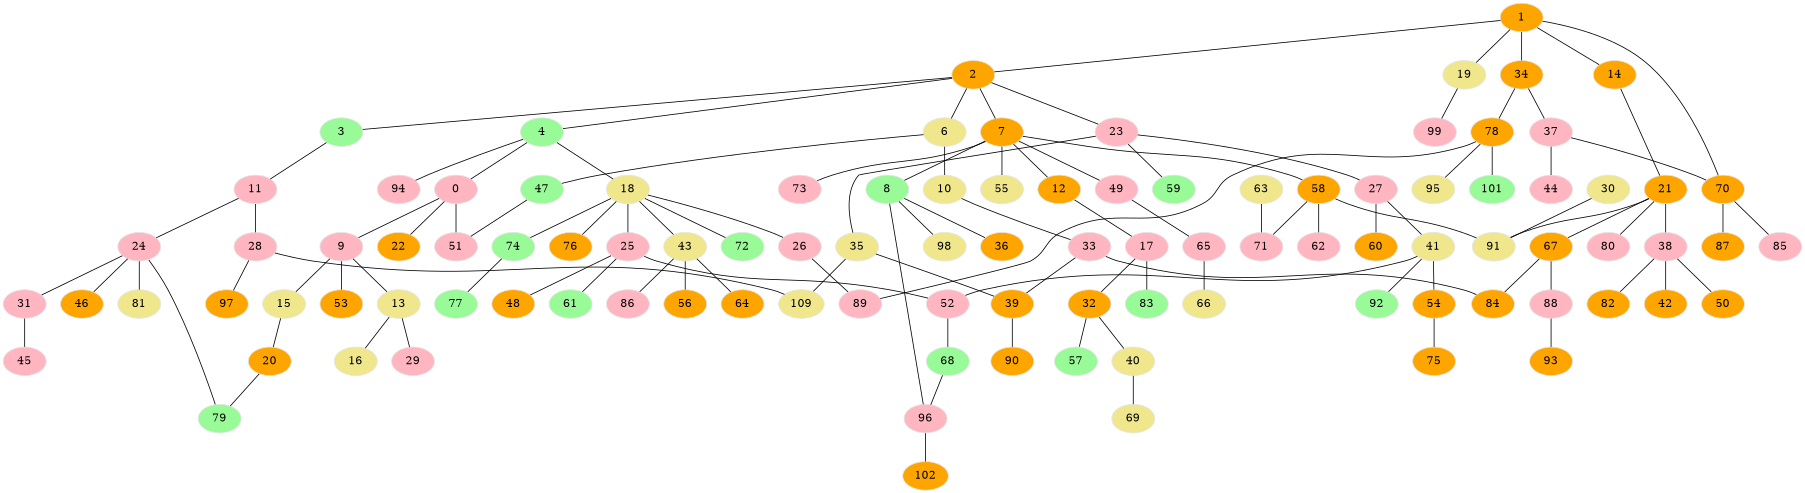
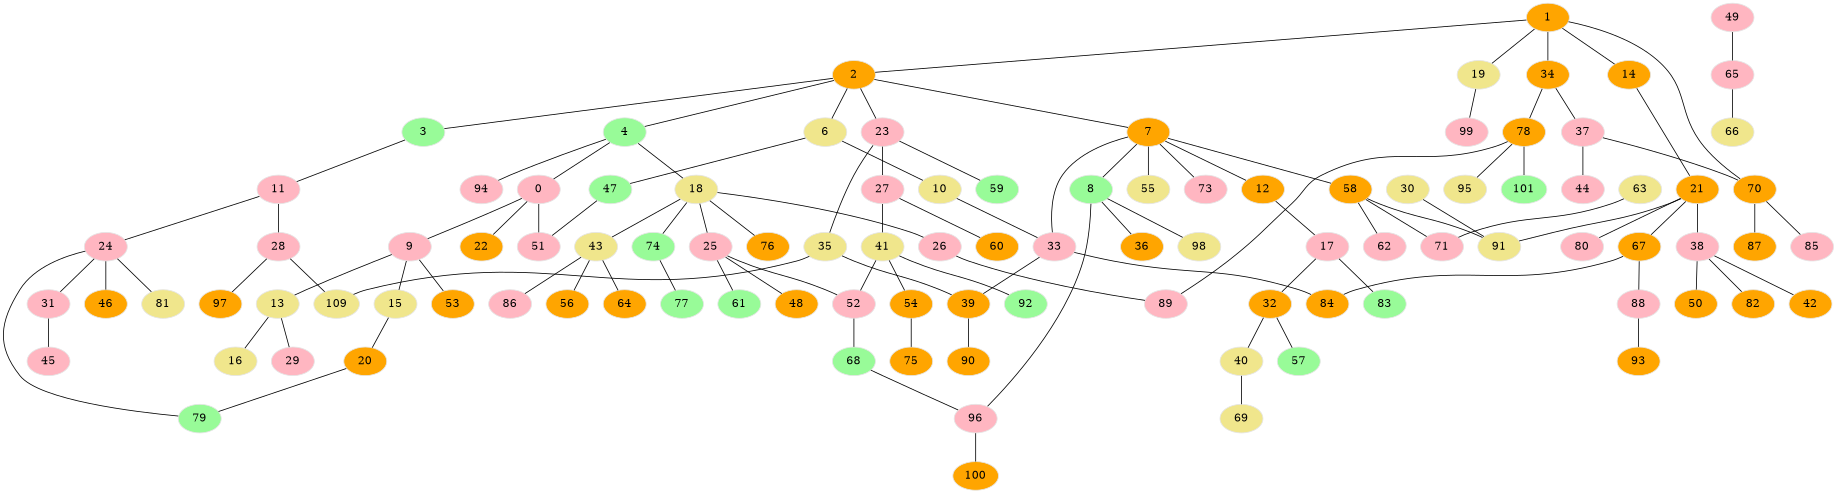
edge "7" -- "49": now "7" -- "33"
node "72": removed
node "102": label "102" -> "100"
